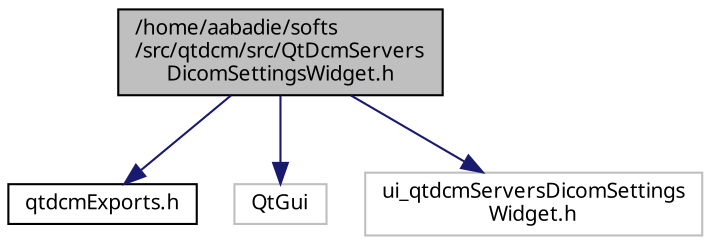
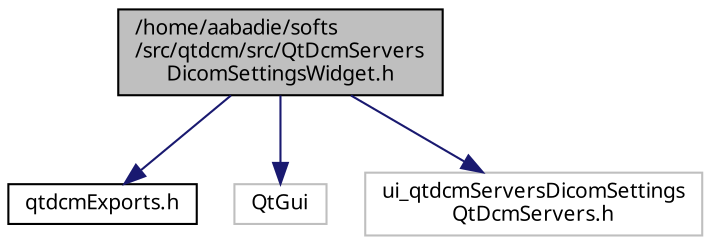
node "ui_qtdcmServersDicomSettings Widget.h": label "ui_qtdcmServersDicomSettings Widget.h" -> "ui_qtdcmServersDicomSettings QtDcmServers.h"
